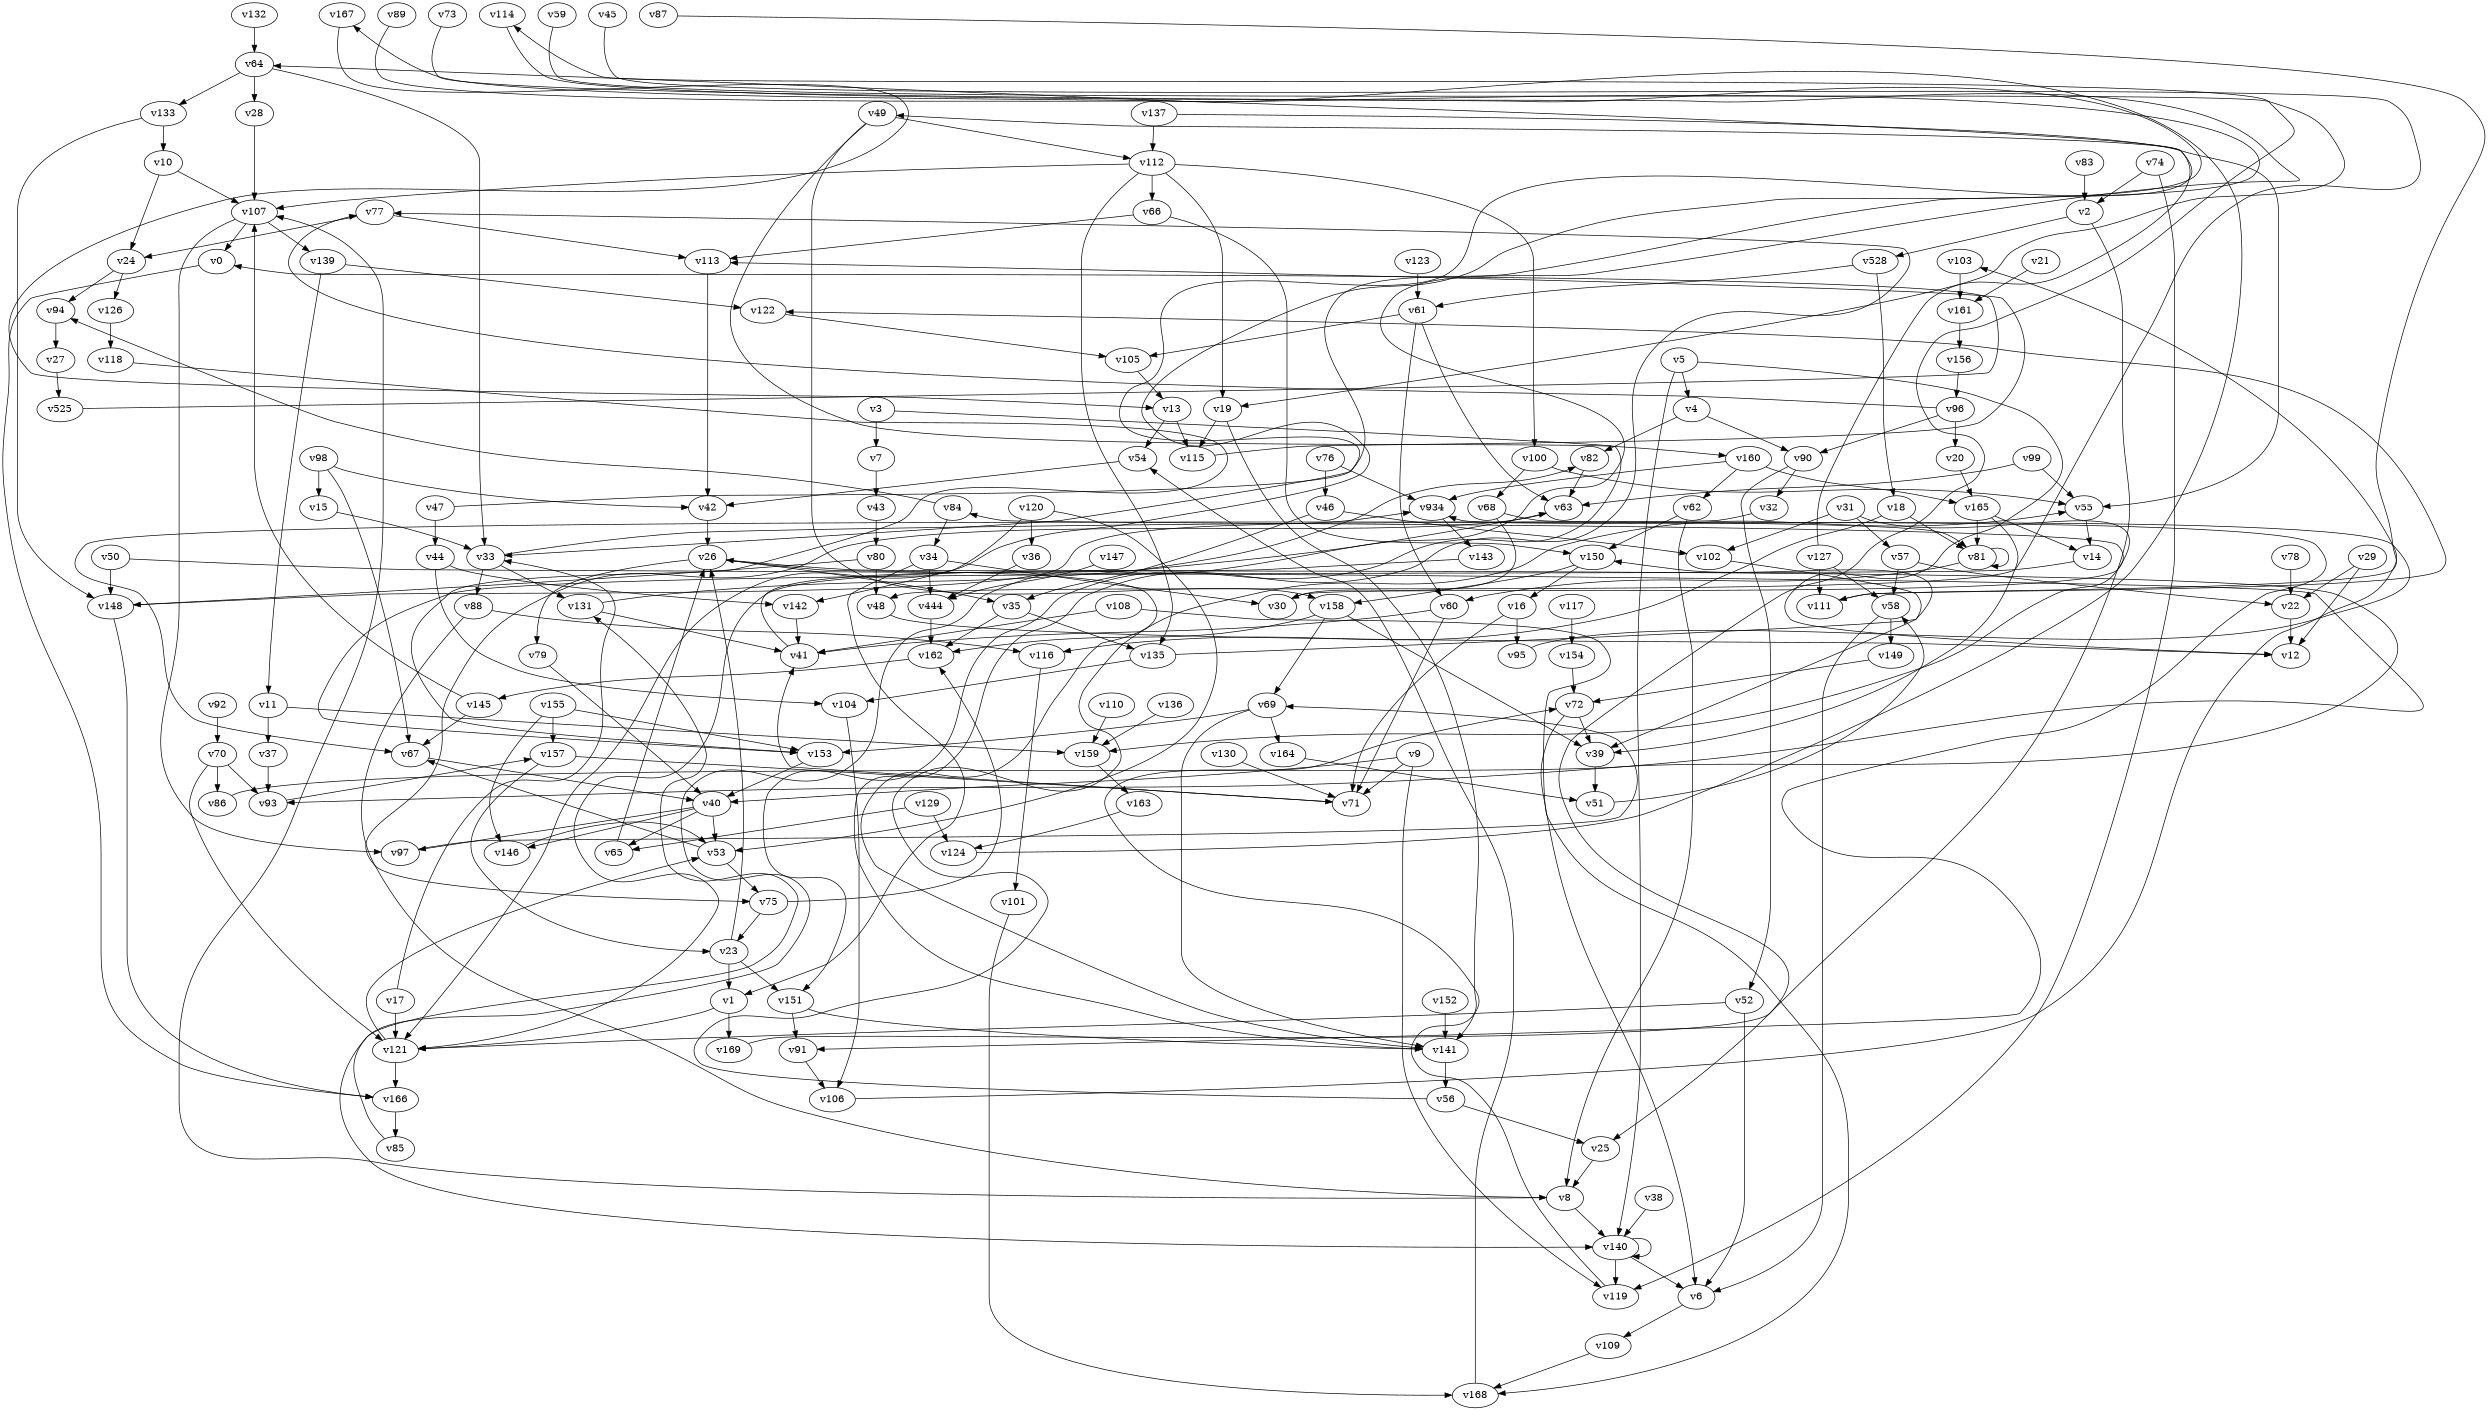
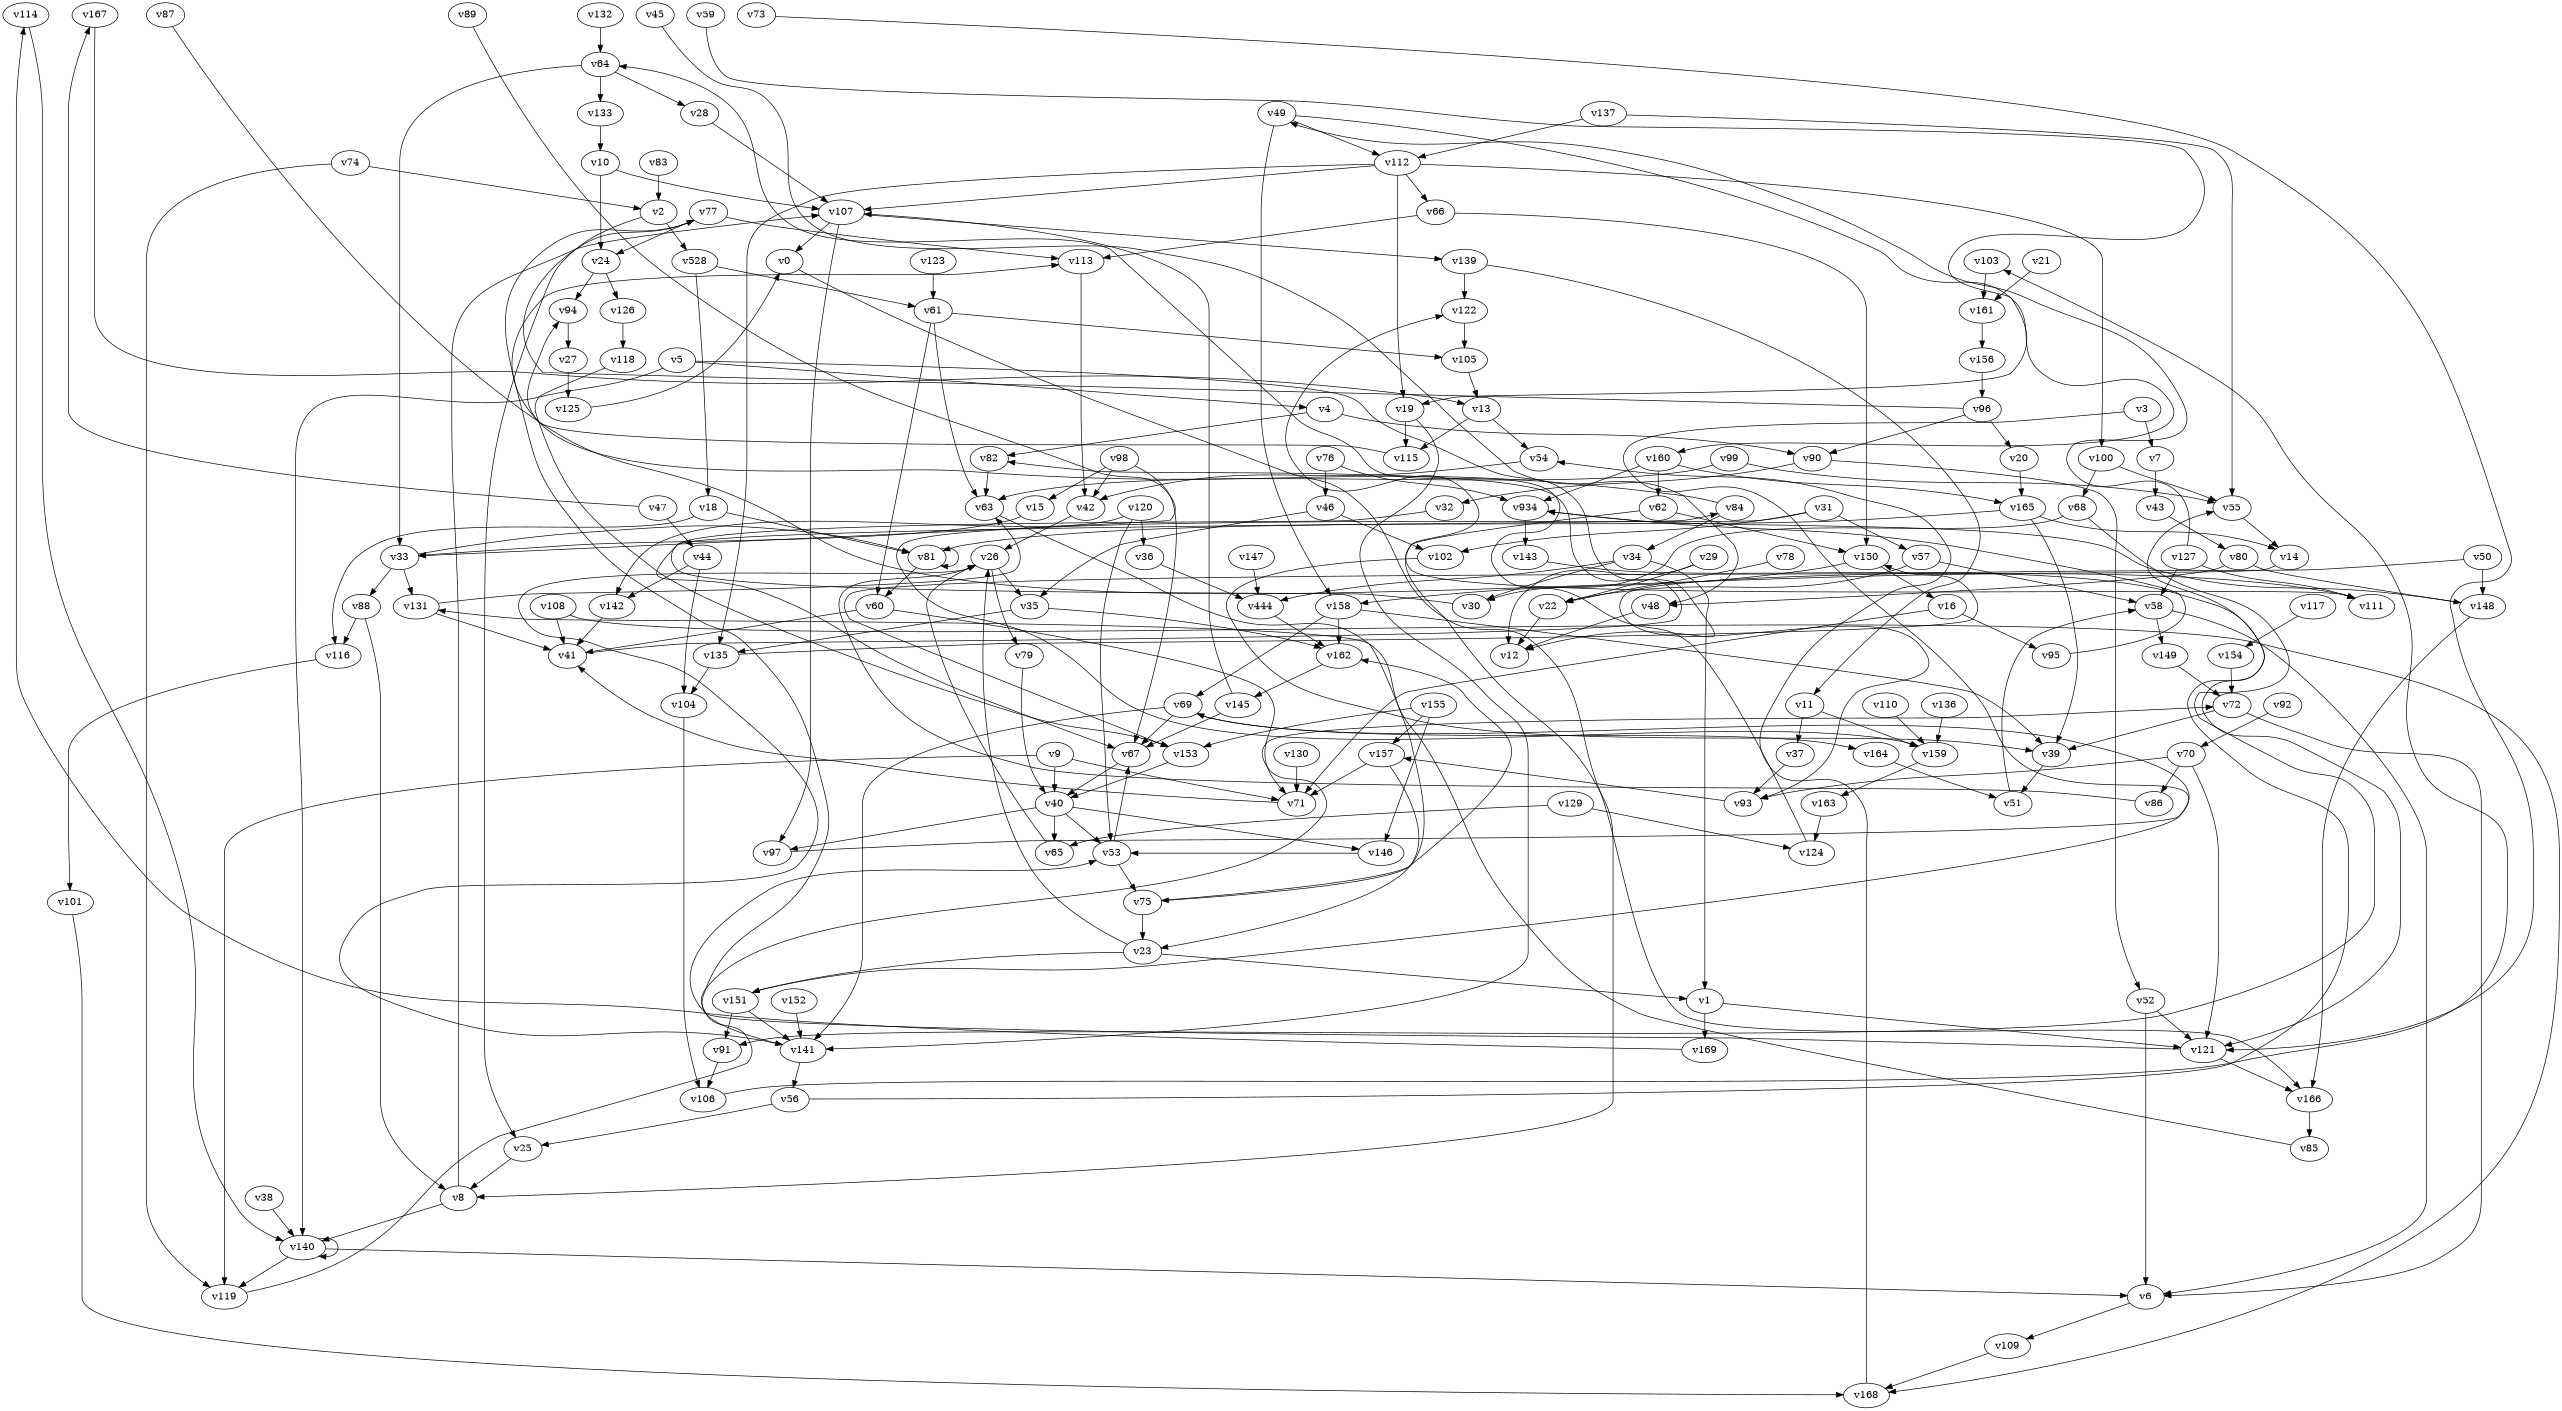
edge "v133" -> "v148": removed
node "v525": label "v525" -> "v125"
edge "v69" -> "v153": now "v69" -> "v67"
node "v17": removed
